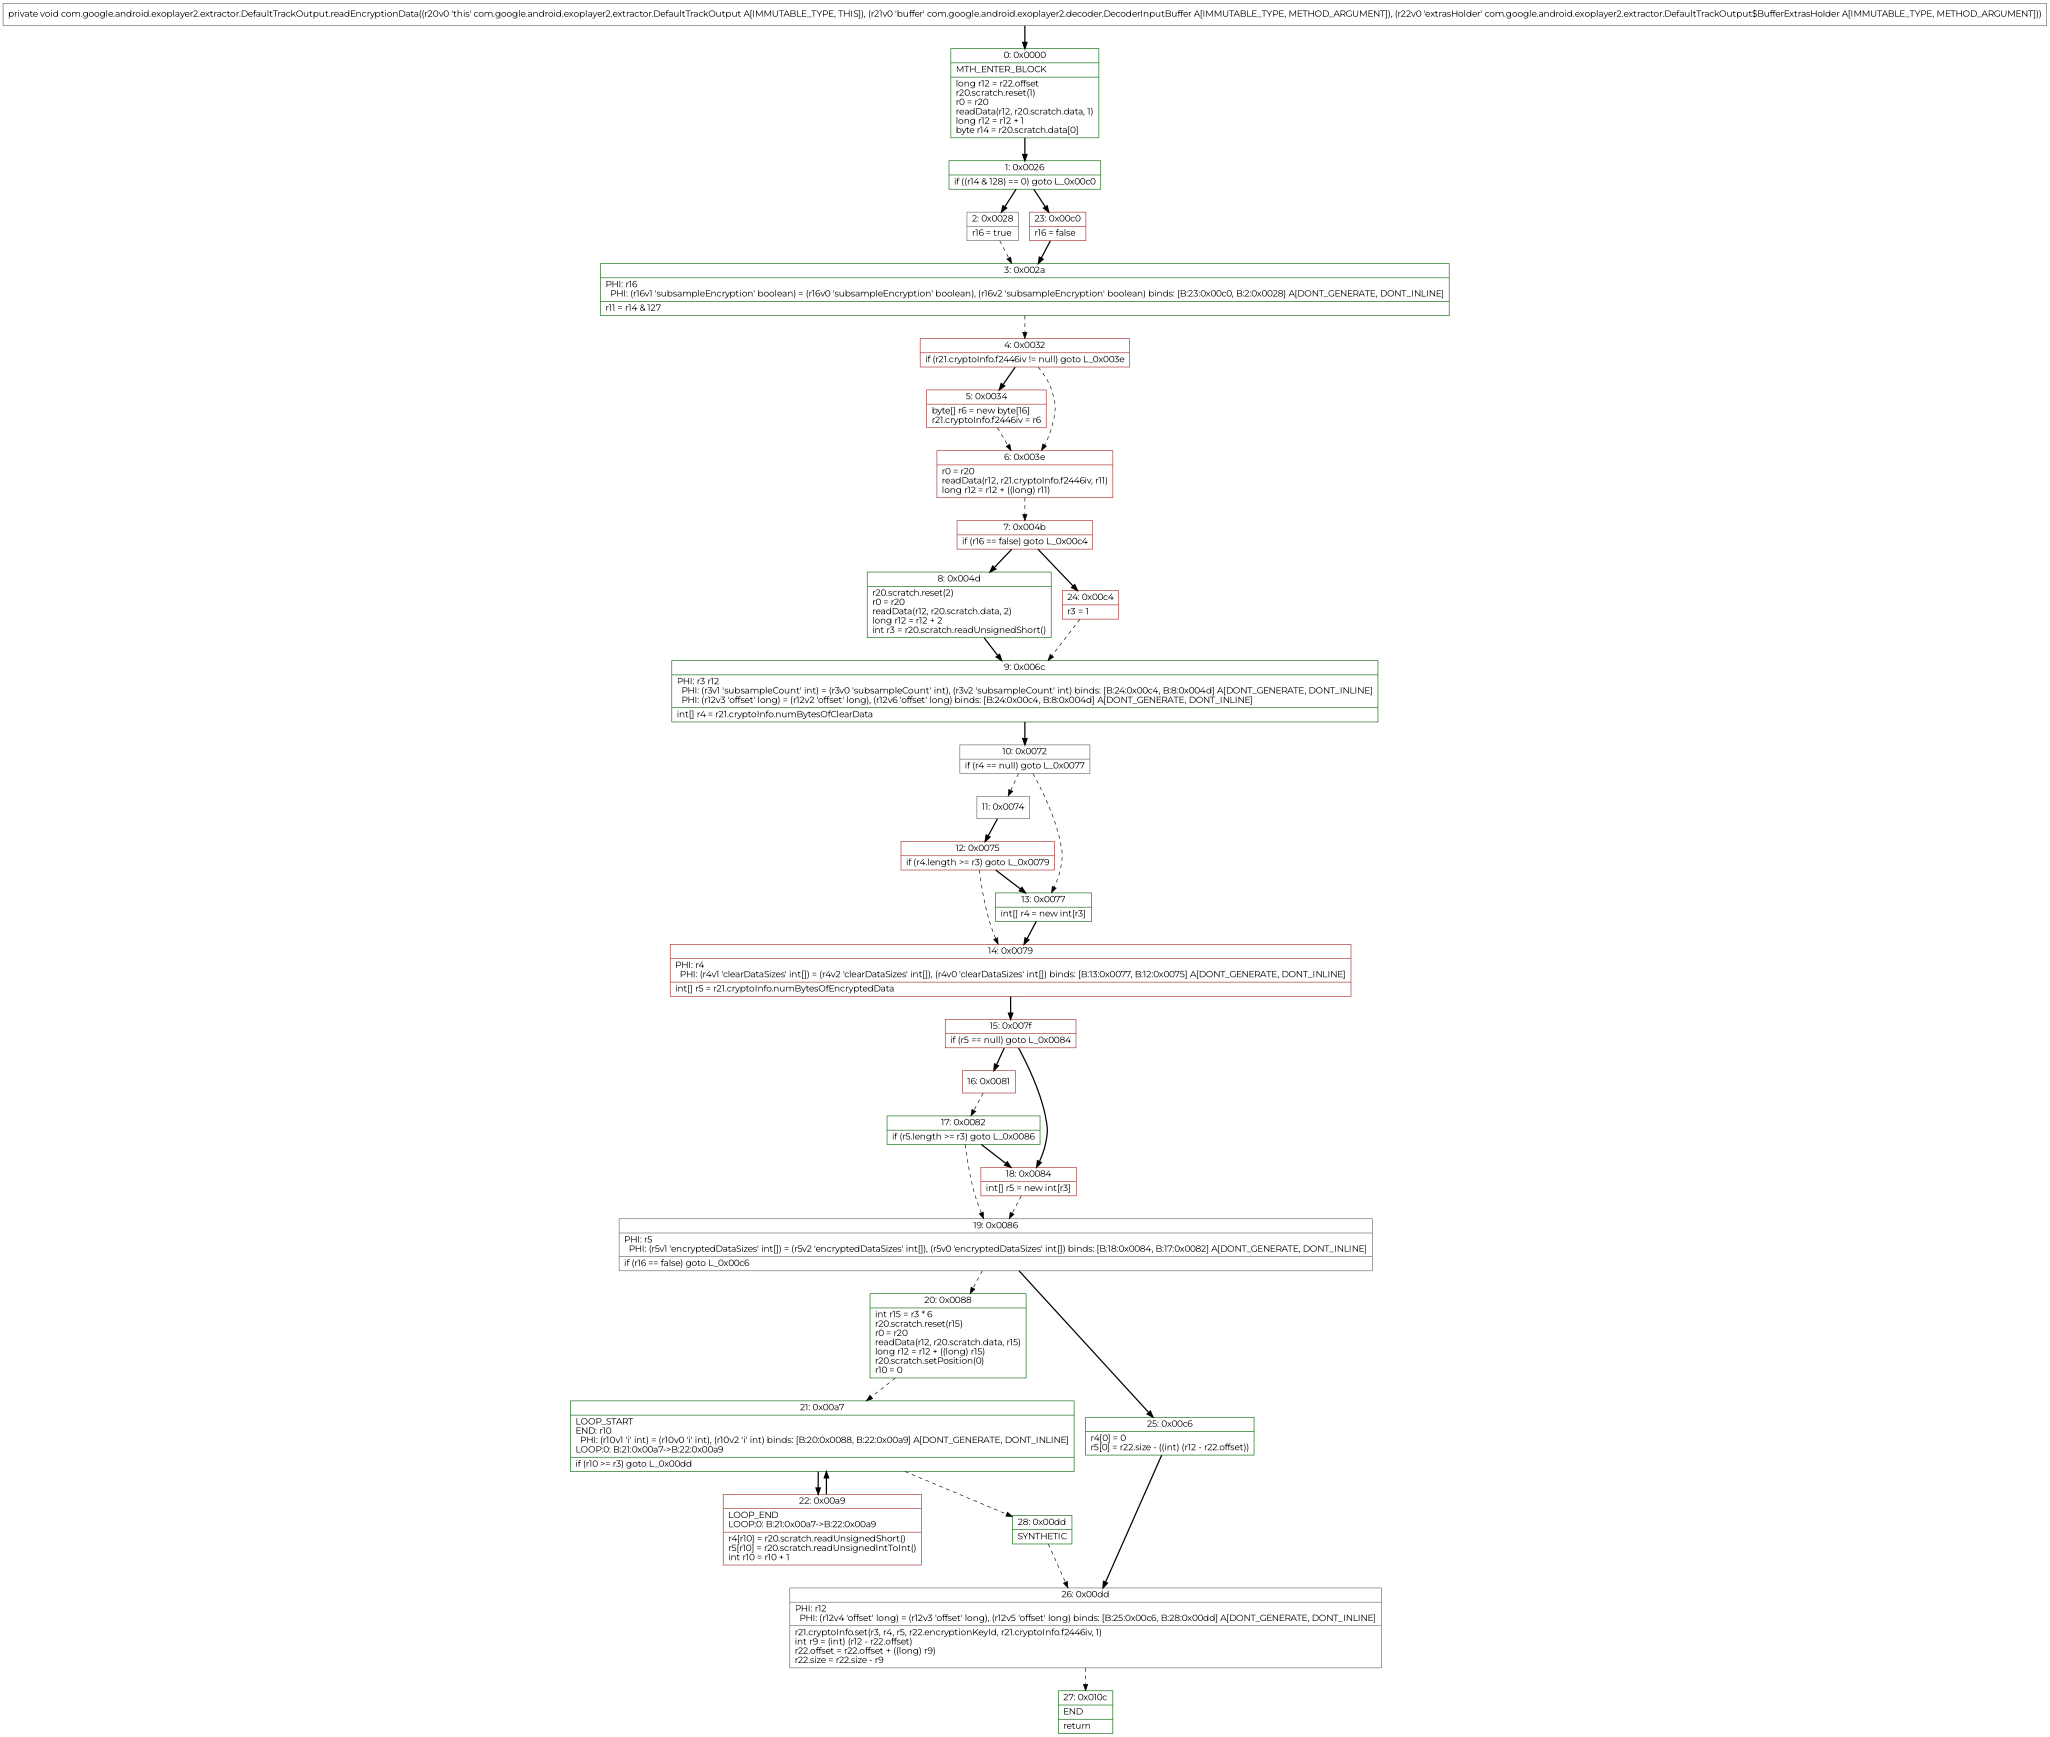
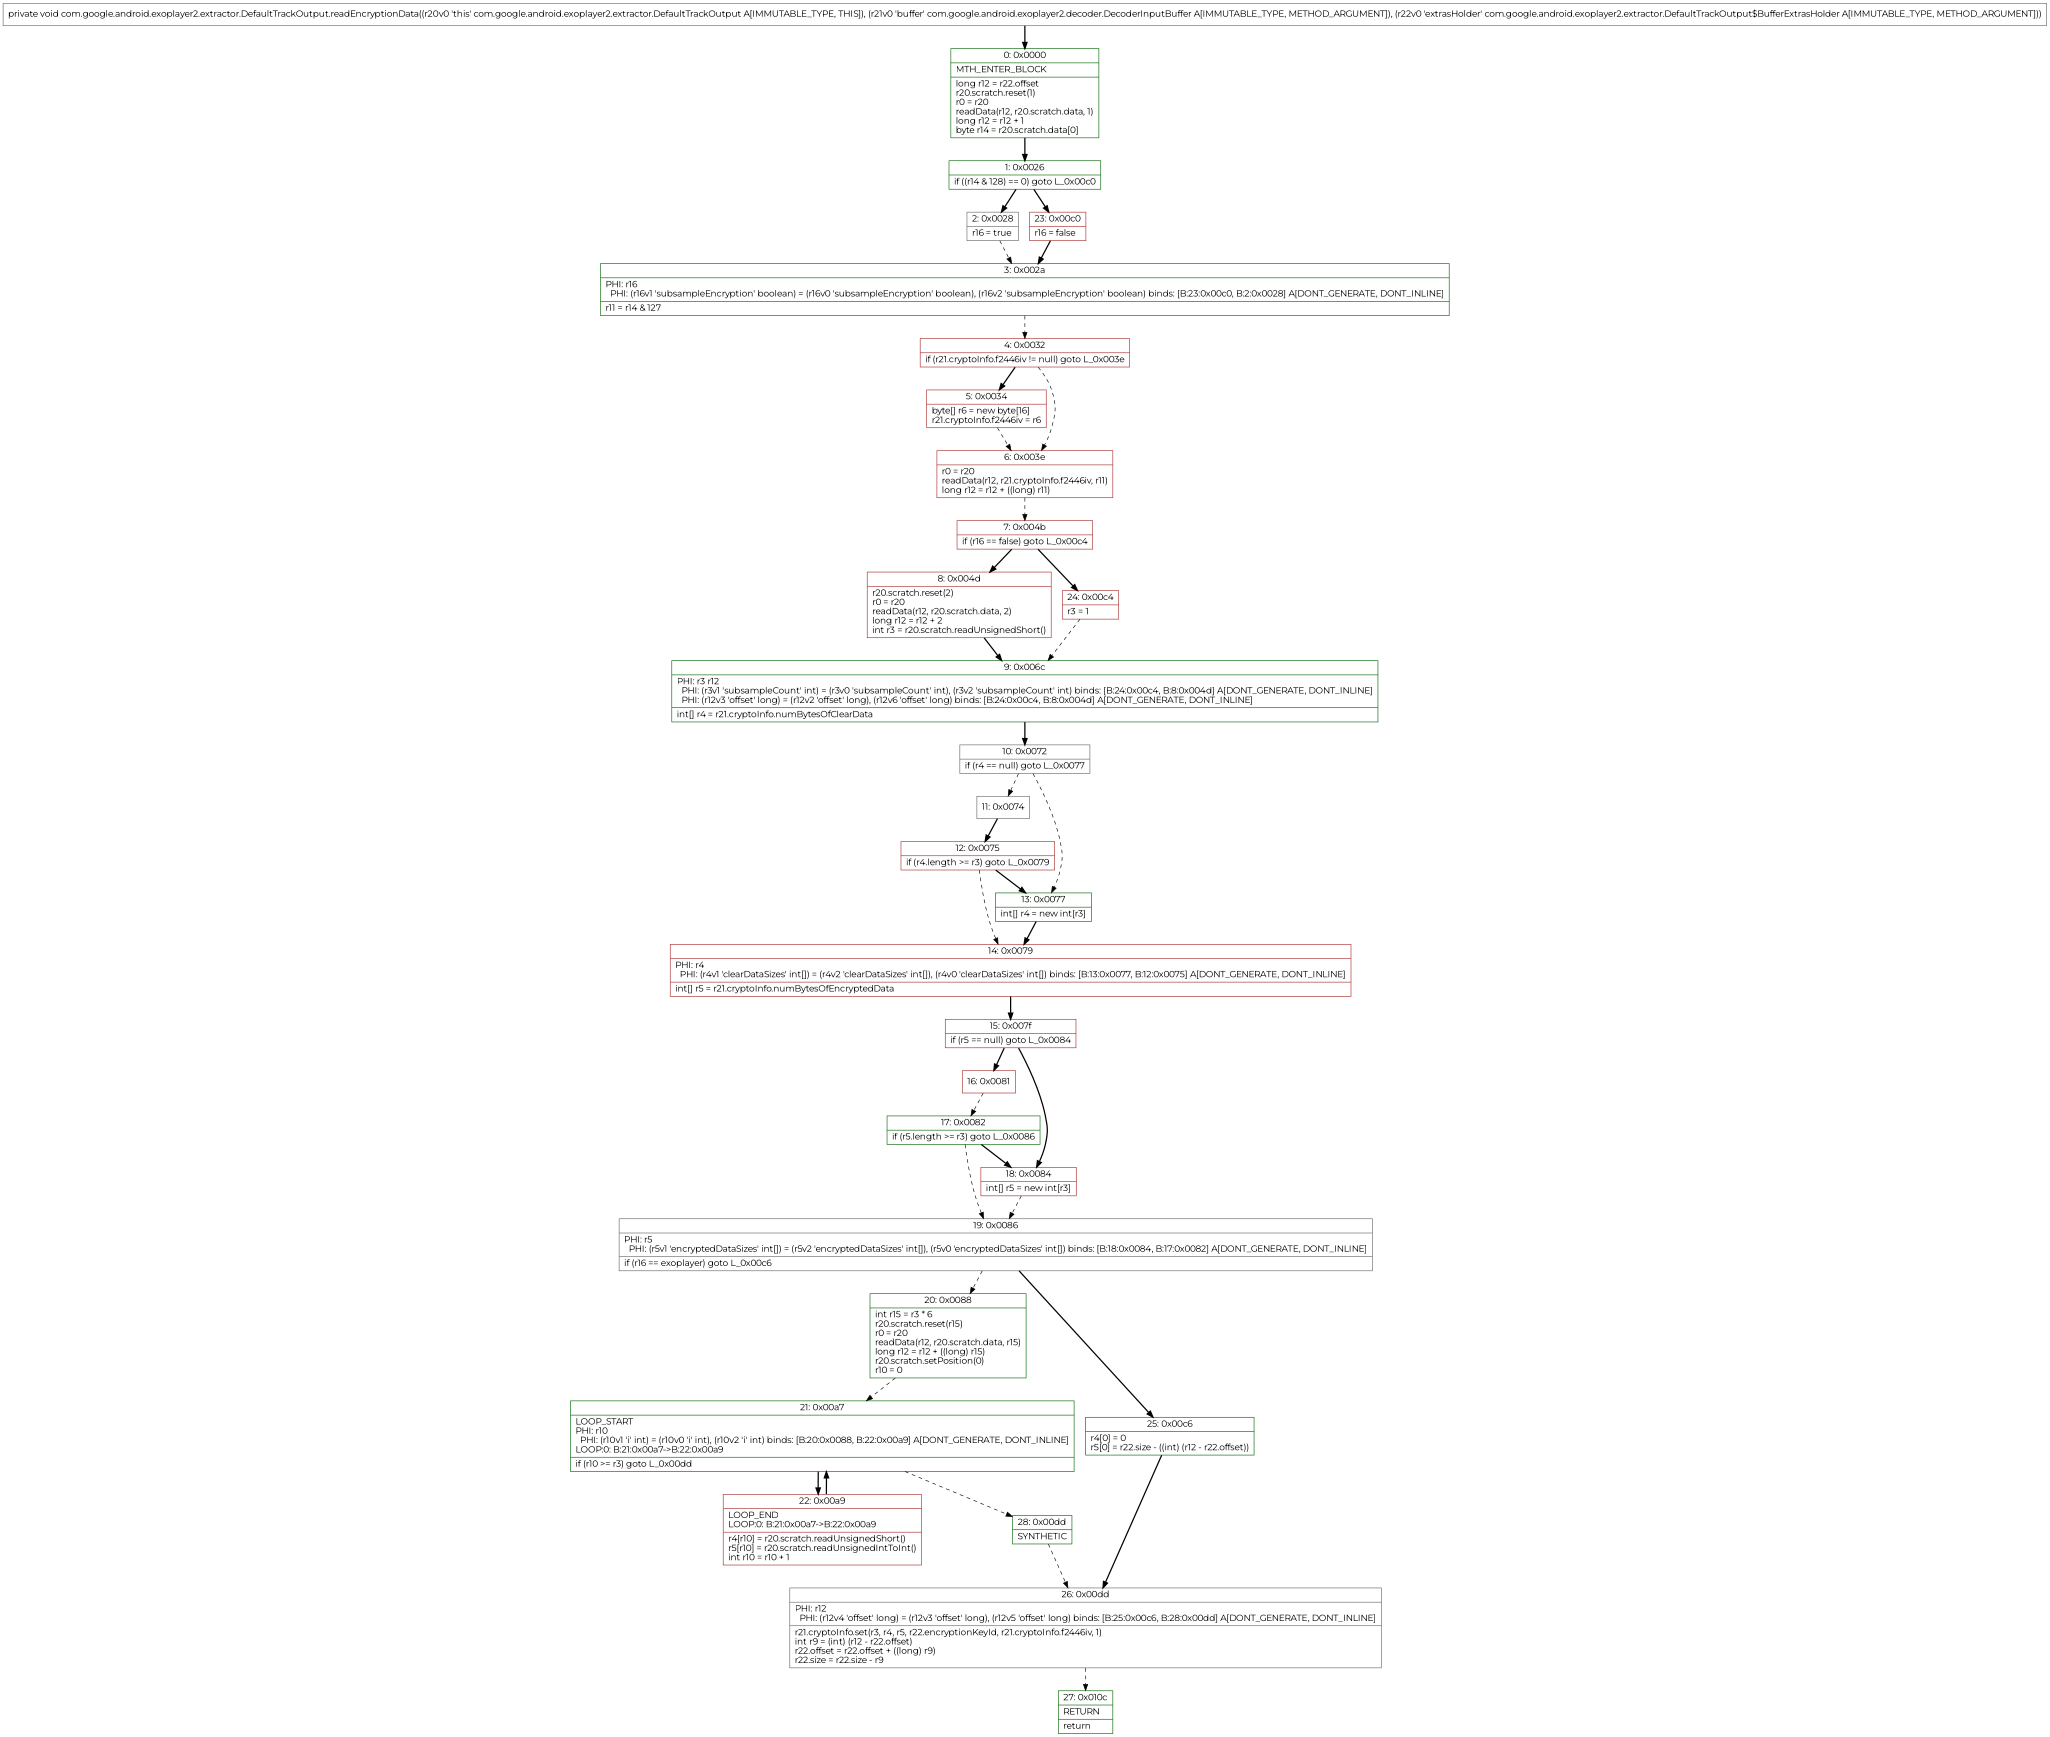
node "8: 0x004d": color darkgreen -> brown
node "19: 0x0086": text "if (r16 == false) goto L_0x00c6" -> "if (r16 == exoplayer) goto L_0x00c6"
node "21: 0x00a7": text "END: r10" -> "PHI: r10"
node "27: 0x010c": text "END" -> "RETURN"
